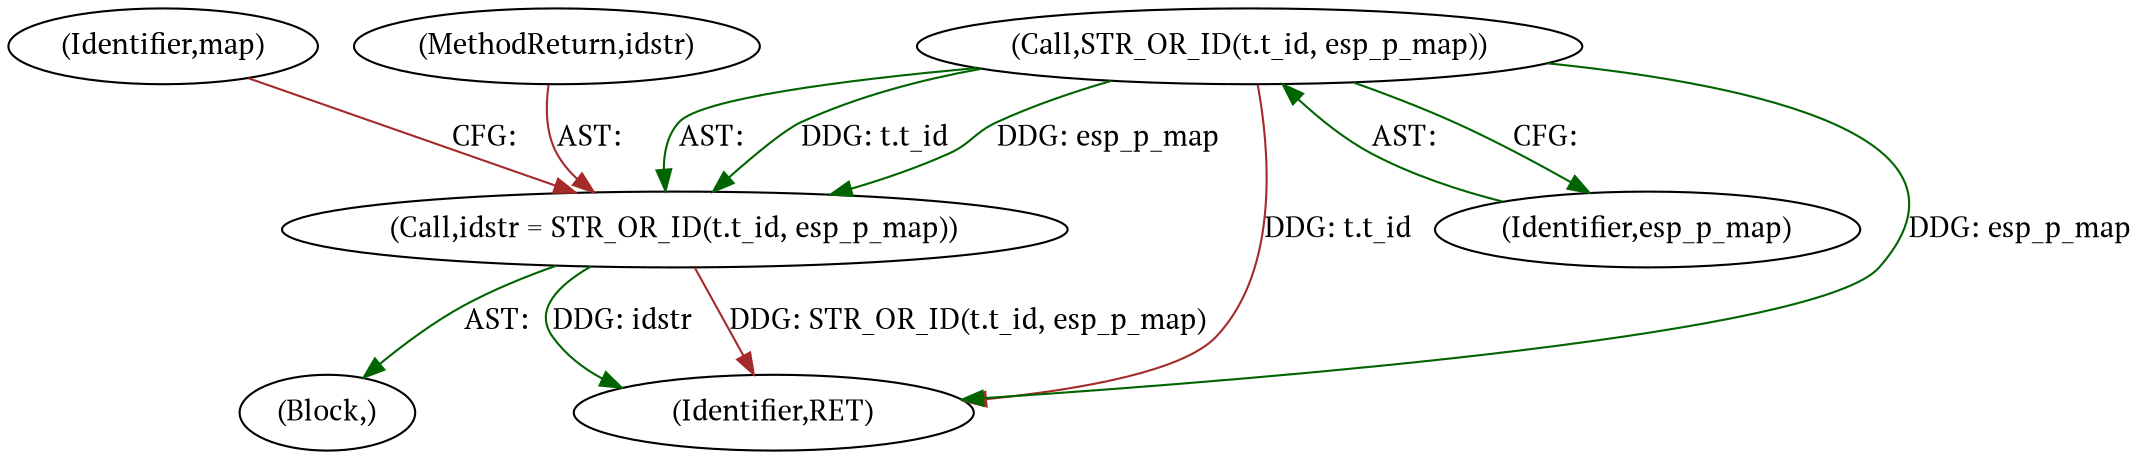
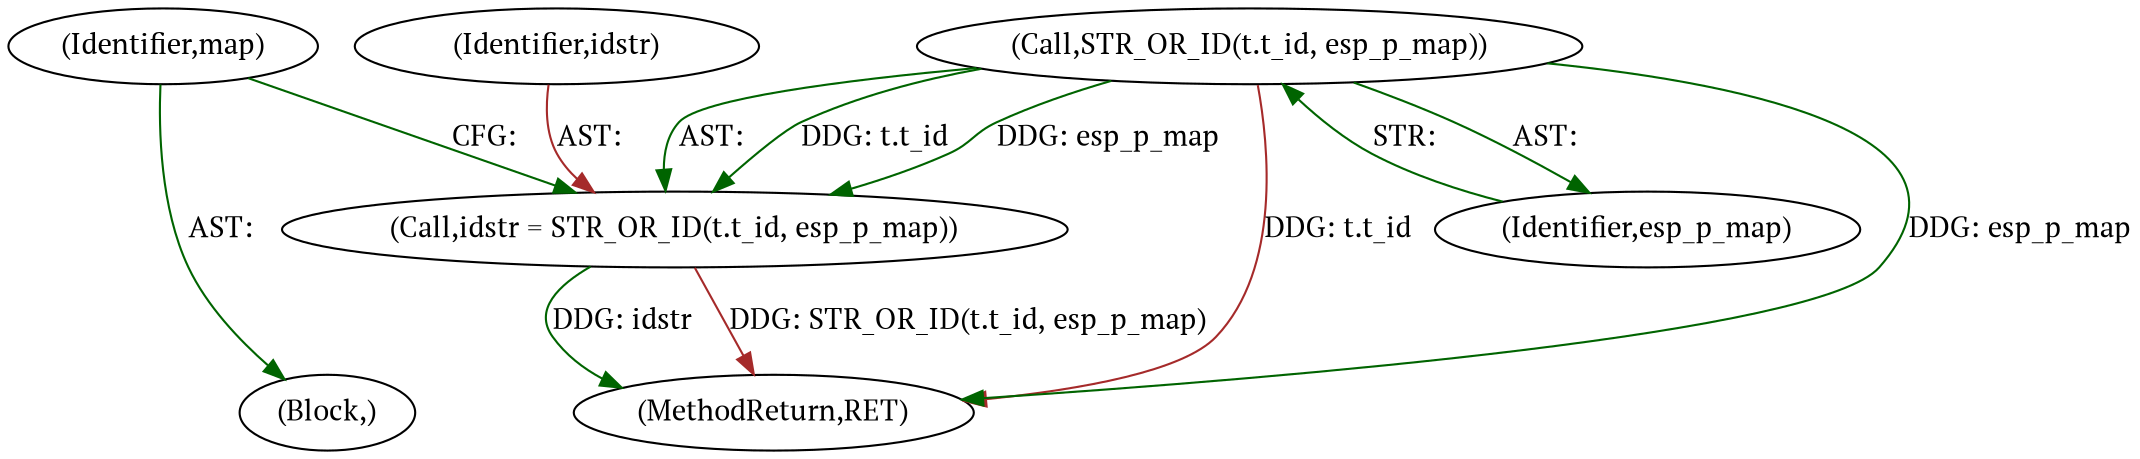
node "(MethodReturn,idstr)": label "(MethodReturn,idstr)" -> "(Identifier,idstr)"
edge "(Identifier,map)" -> "(Call,idstr = STR_OR_ID(t.t_id, esp_p_map))": color brown -> darkgreen
edge "(Identifier,esp_p_map)" -> "(Call,STR_OR_ID(t.t_id, esp_p_map))": label "AST: " -> "STR: "
edge "(Call,STR_OR_ID(t.t_id, esp_p_map))" -> "(Identifier,esp_p_map)": label "CFG: " -> "AST: "
edge "(Call,idstr = STR_OR_ID(t.t_id, esp_p_map))" -> "(Block,)": now "(Identifier,map)" -> "(Block,)"
node "(Identifier,RET)": label "(Identifier,RET)" -> "(MethodReturn,RET)"
